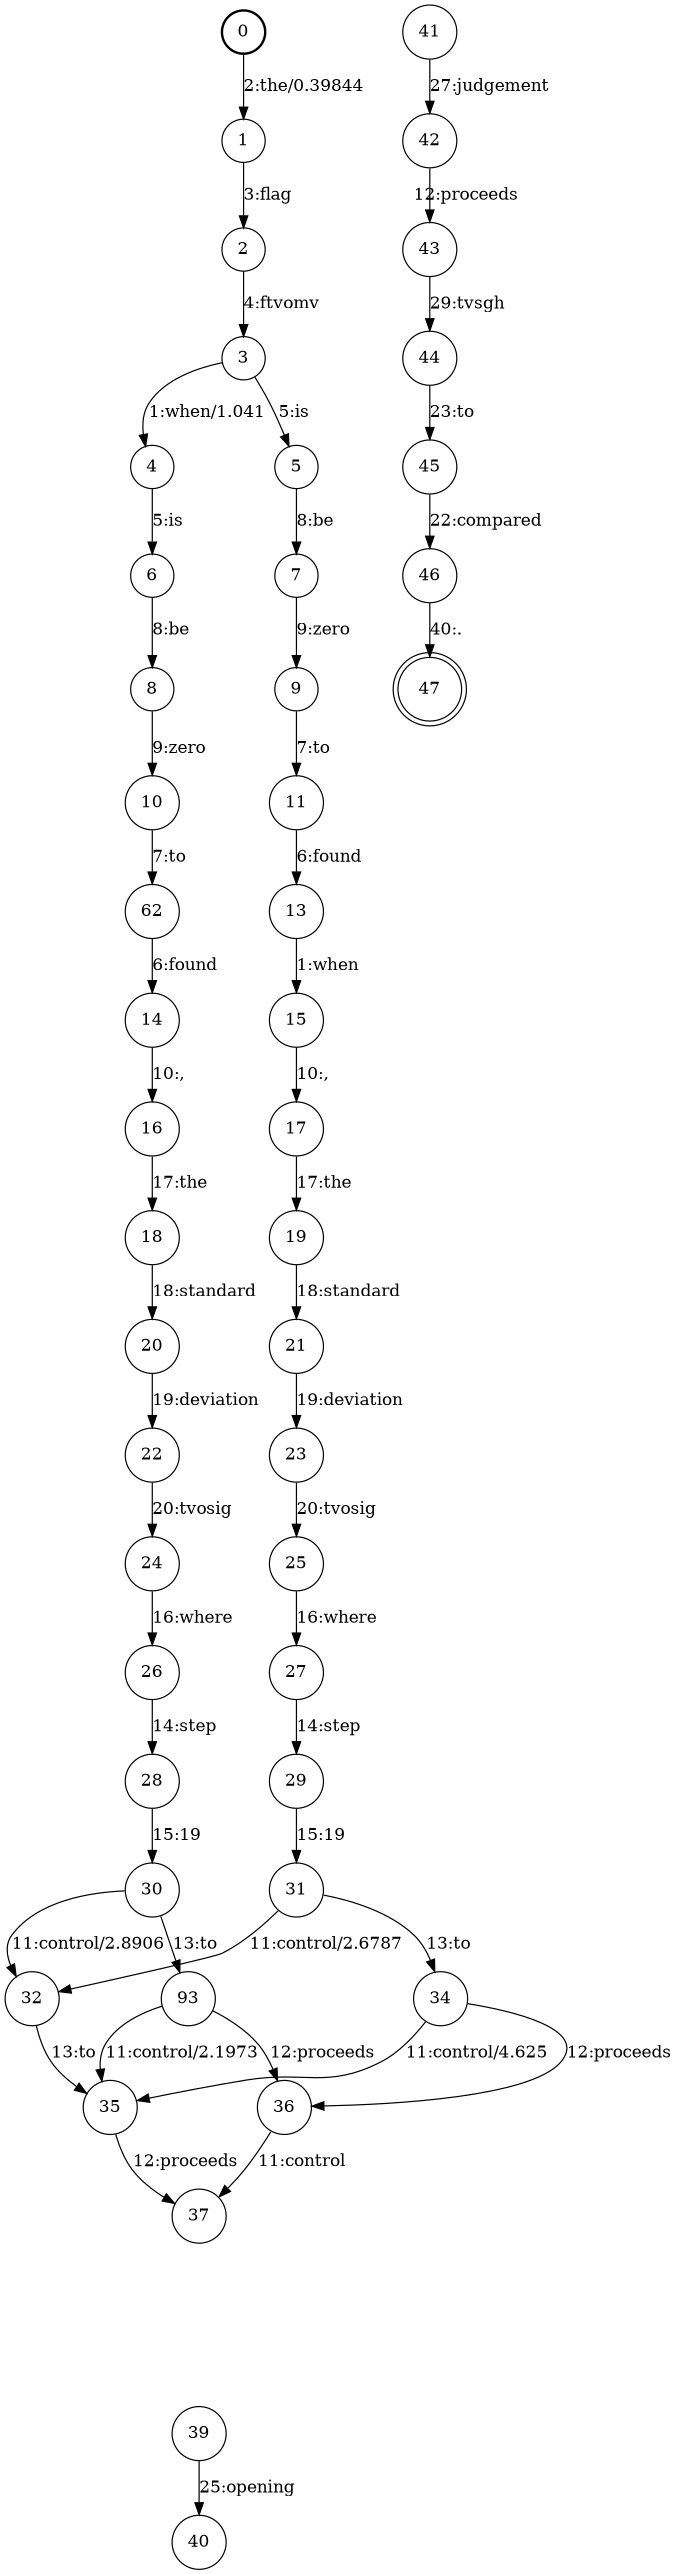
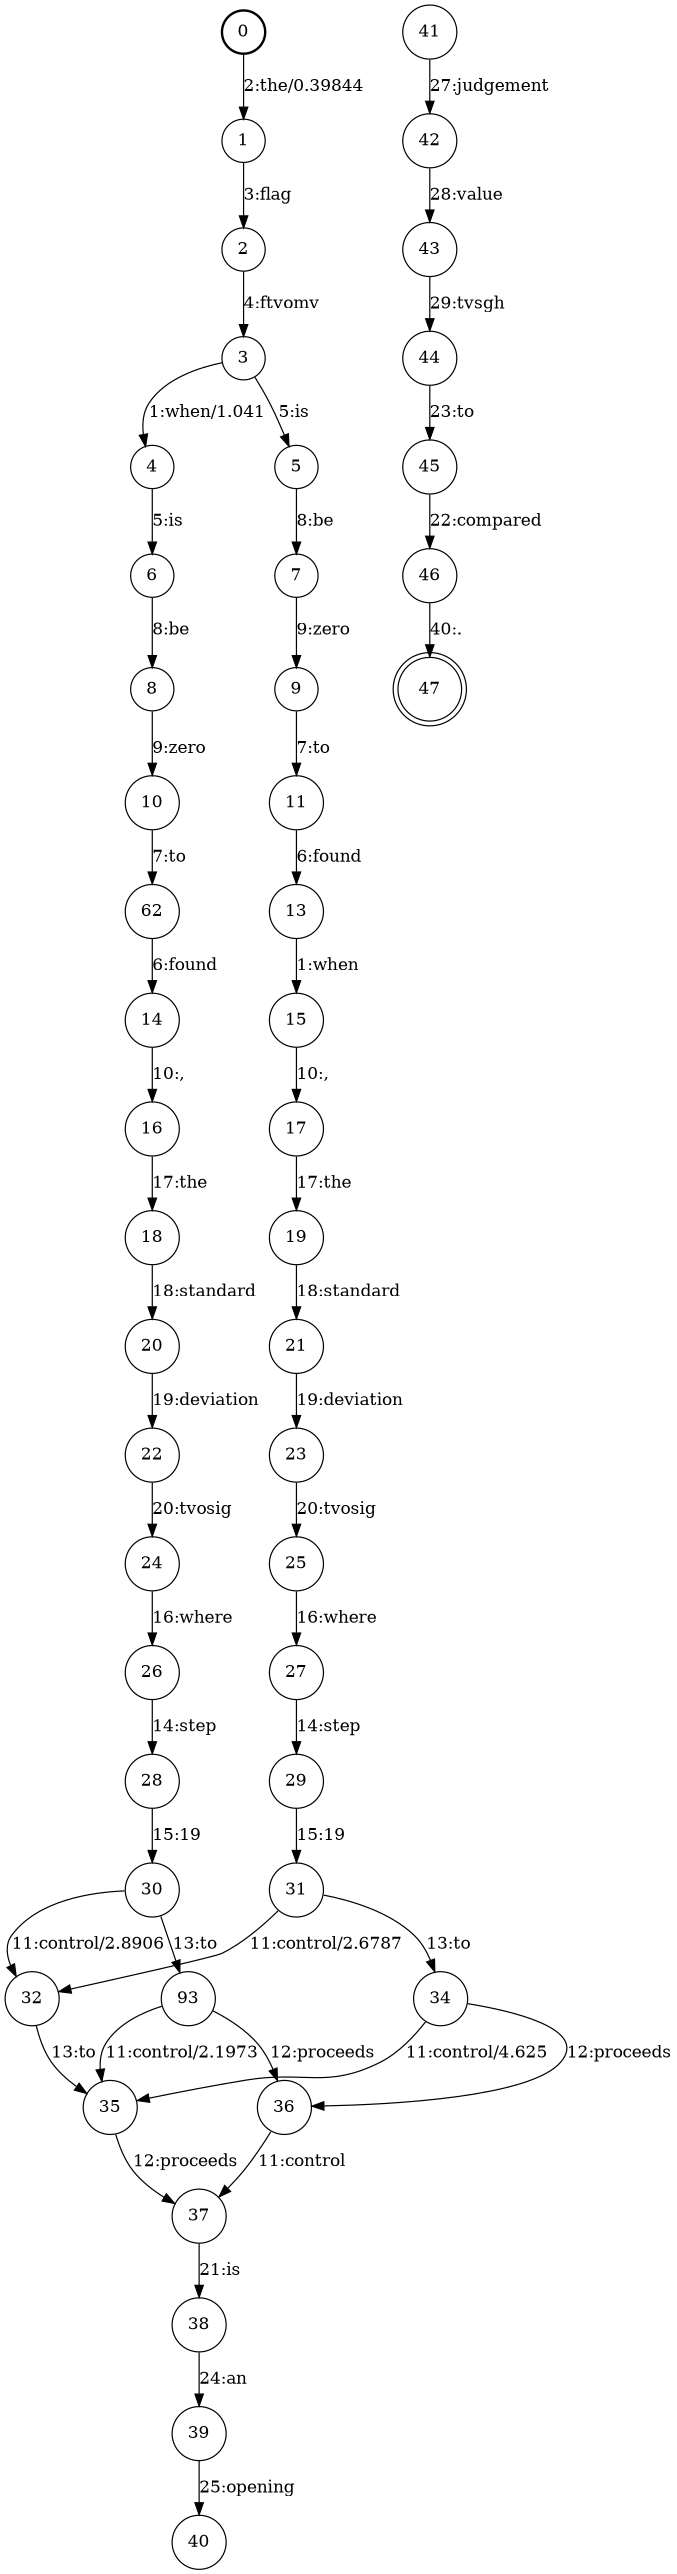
edge "42" -> "43": label "12:proceeds" -> "28:value"
node "38": added
